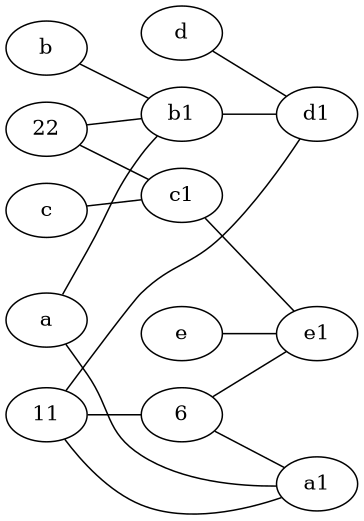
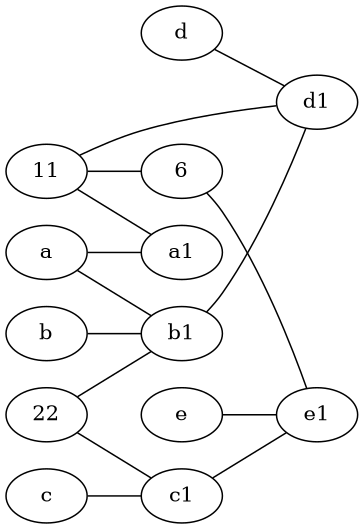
edge "6" -- "a1": removed
